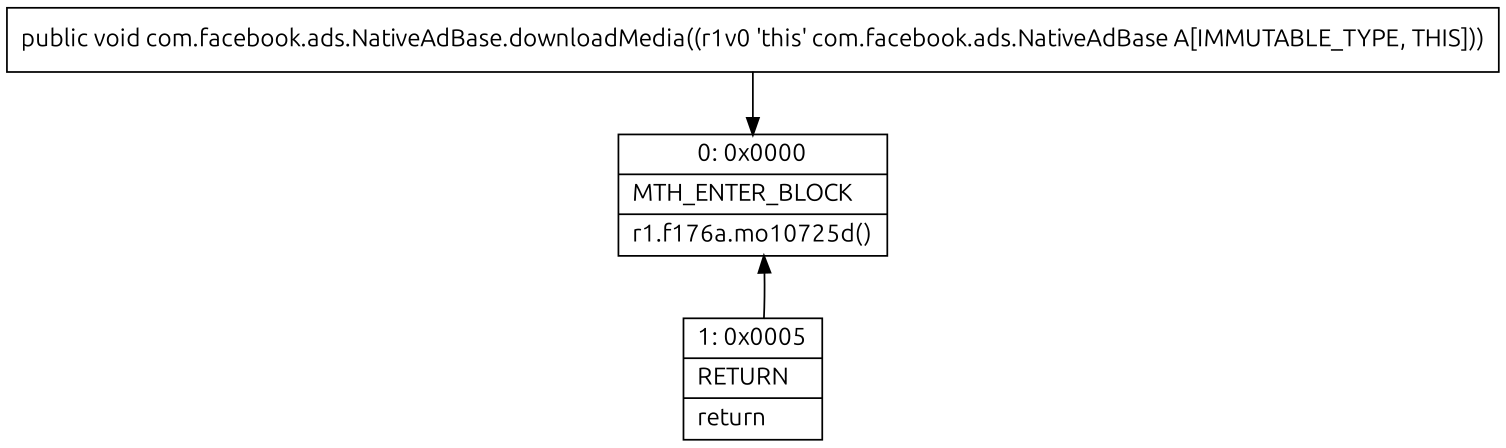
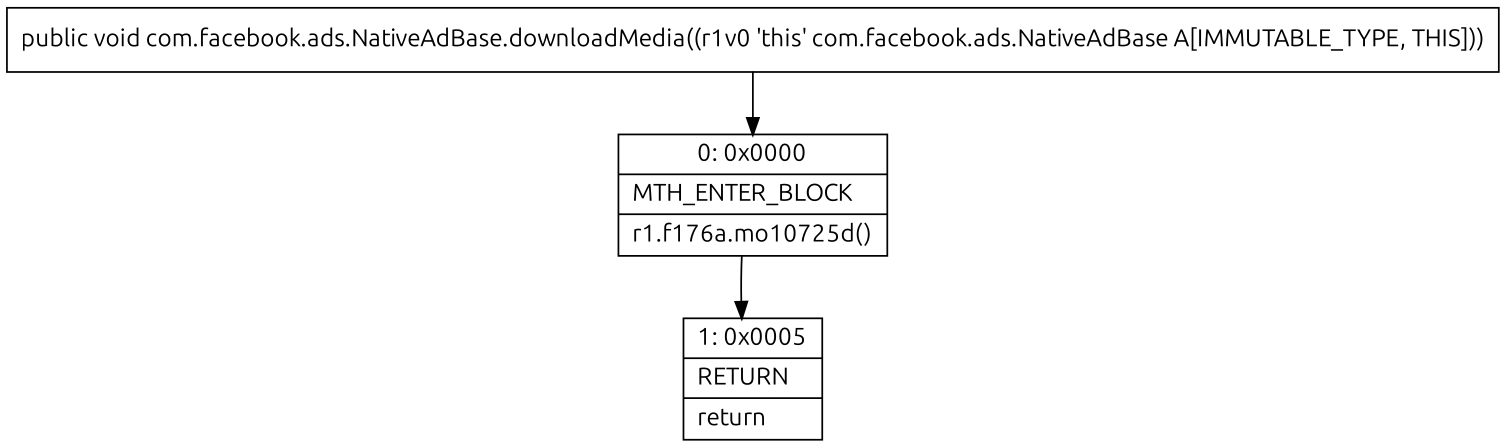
edge "1: 0x0005" -> "0: 0x0000": reversed
